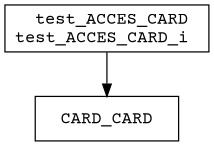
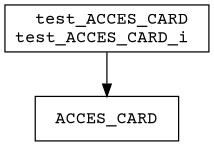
node "CARD_CARD": label "CARD_CARD" -> "ACCES_CARD"
